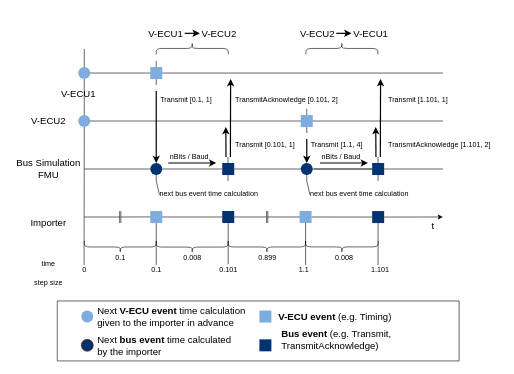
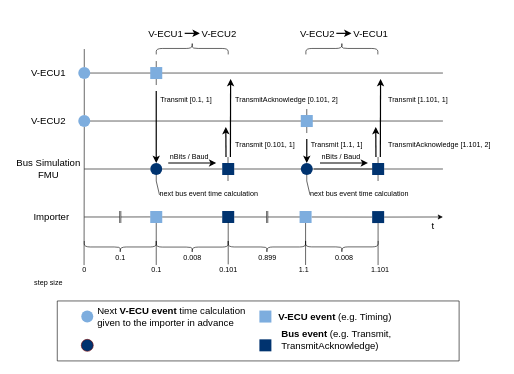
node "V-ECU1": moved (78, 94) -> (48, 73)
node "Transmit [1.1, 4]": label "Transmit [1.1, 4]" -> "Transmit [1.1, 1]"
node "Importer": moved (48, 223) -> (51, 217)
node "time": removed
node "Next bus event time calculated by the importer": removed
